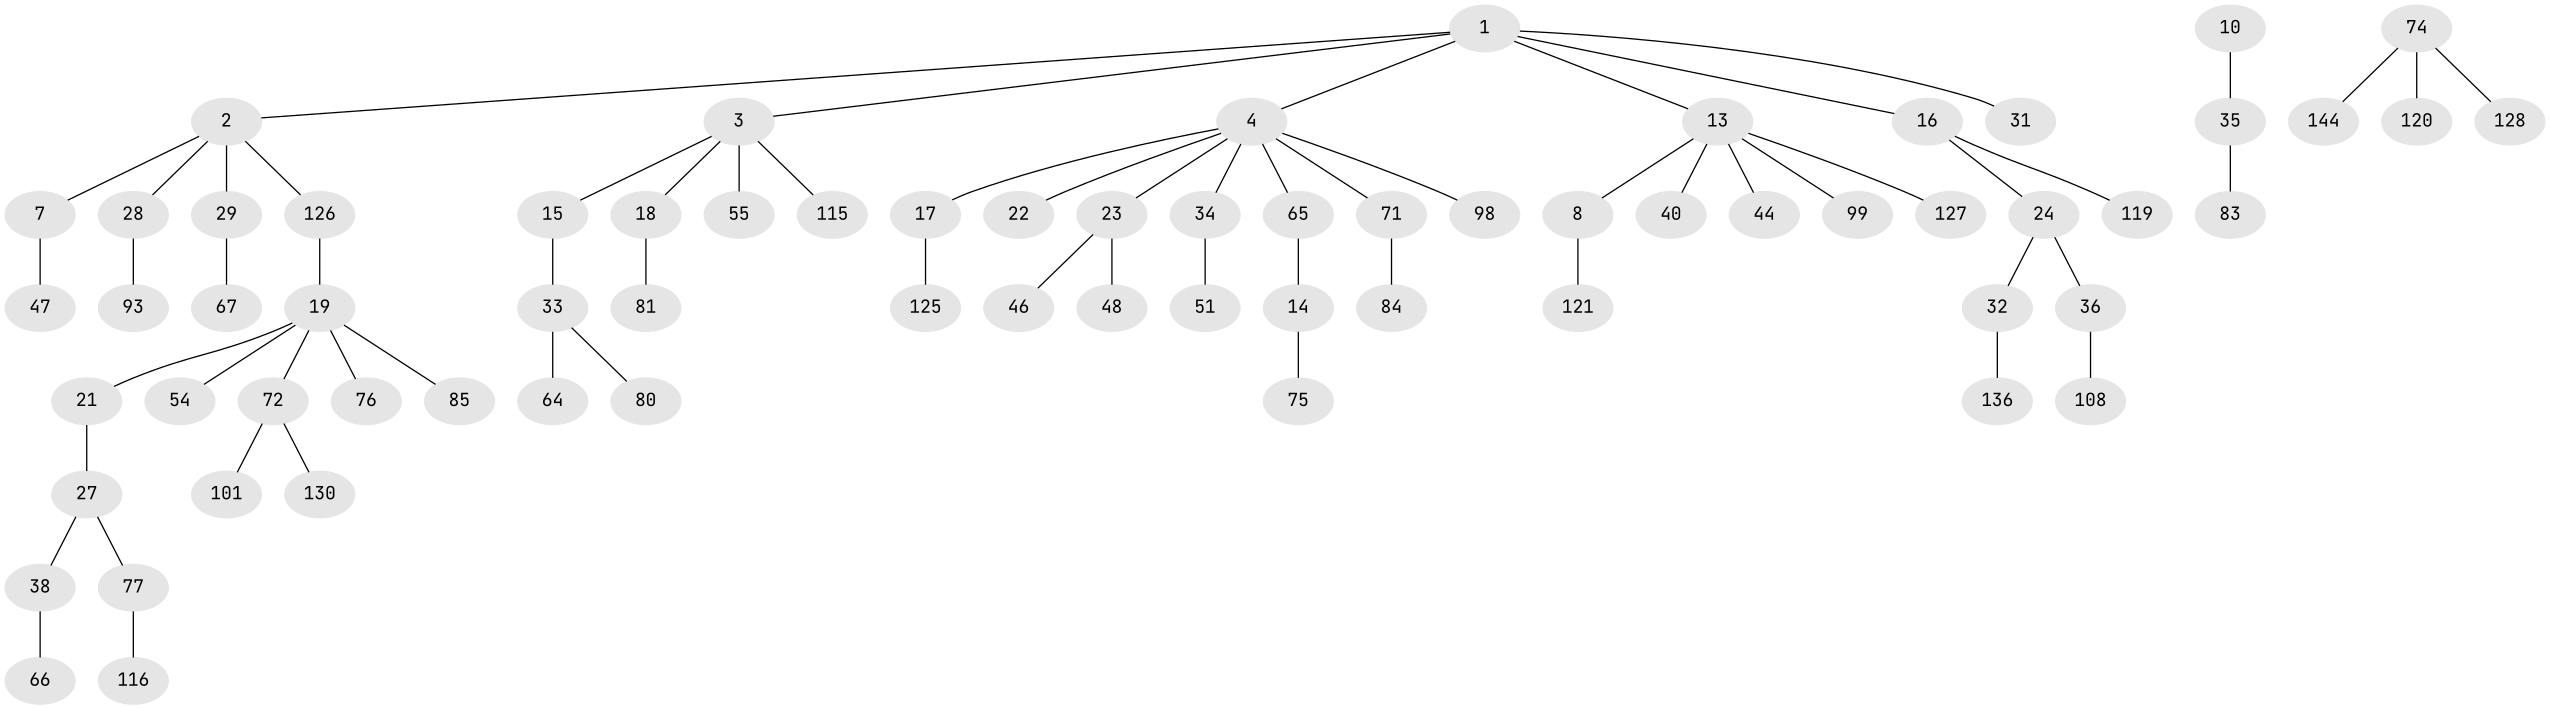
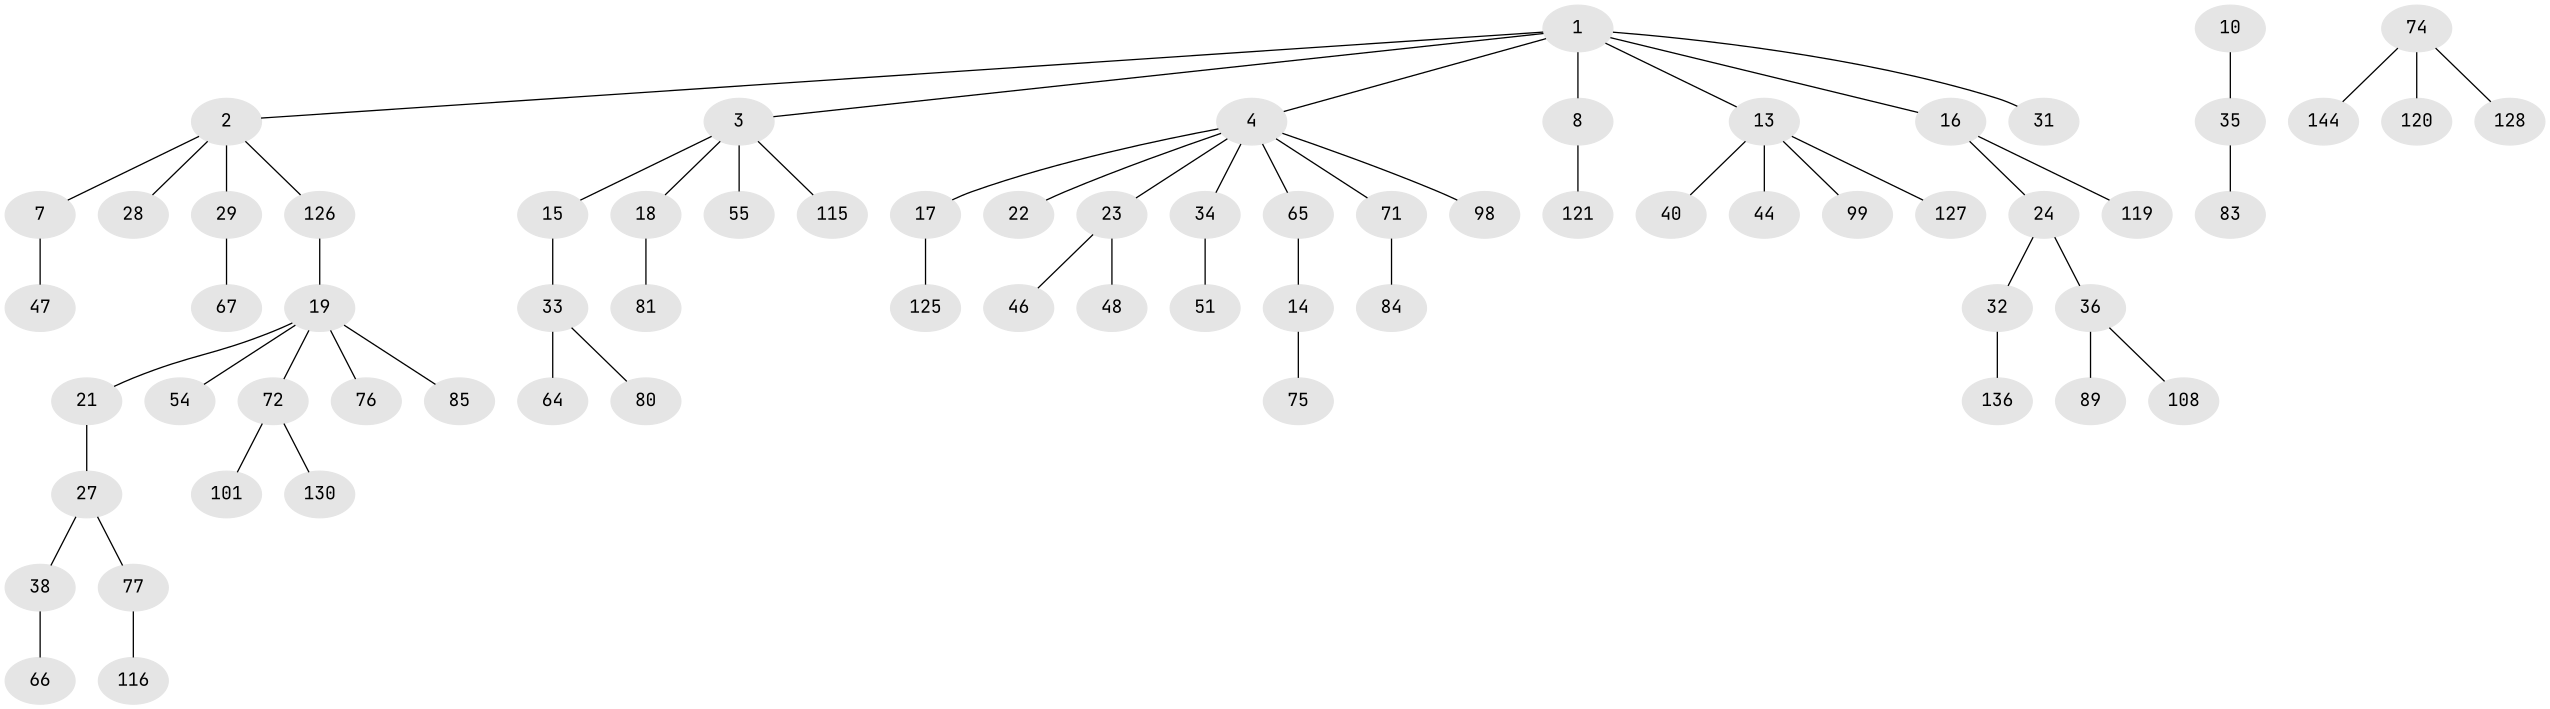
edge "13" -- "8": now "1" -- "8"
node "93": removed
node "89": added
